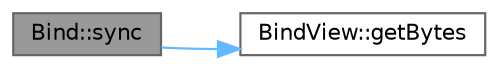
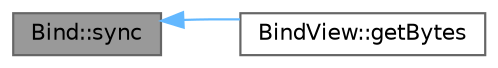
edge "Bind::sync" -> "BindView::getBytes": reversed
